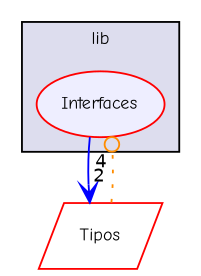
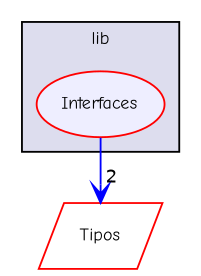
edge "Tipos" -> "Interfaces": removed
